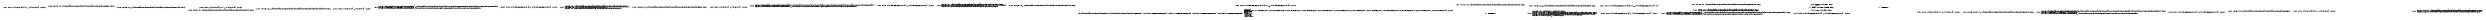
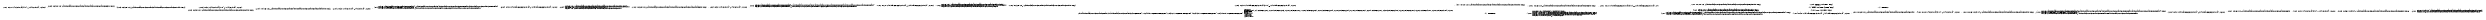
node "55: 0x002f": added
node "48: 0x001c": added
node "43: 0x000d": removed
